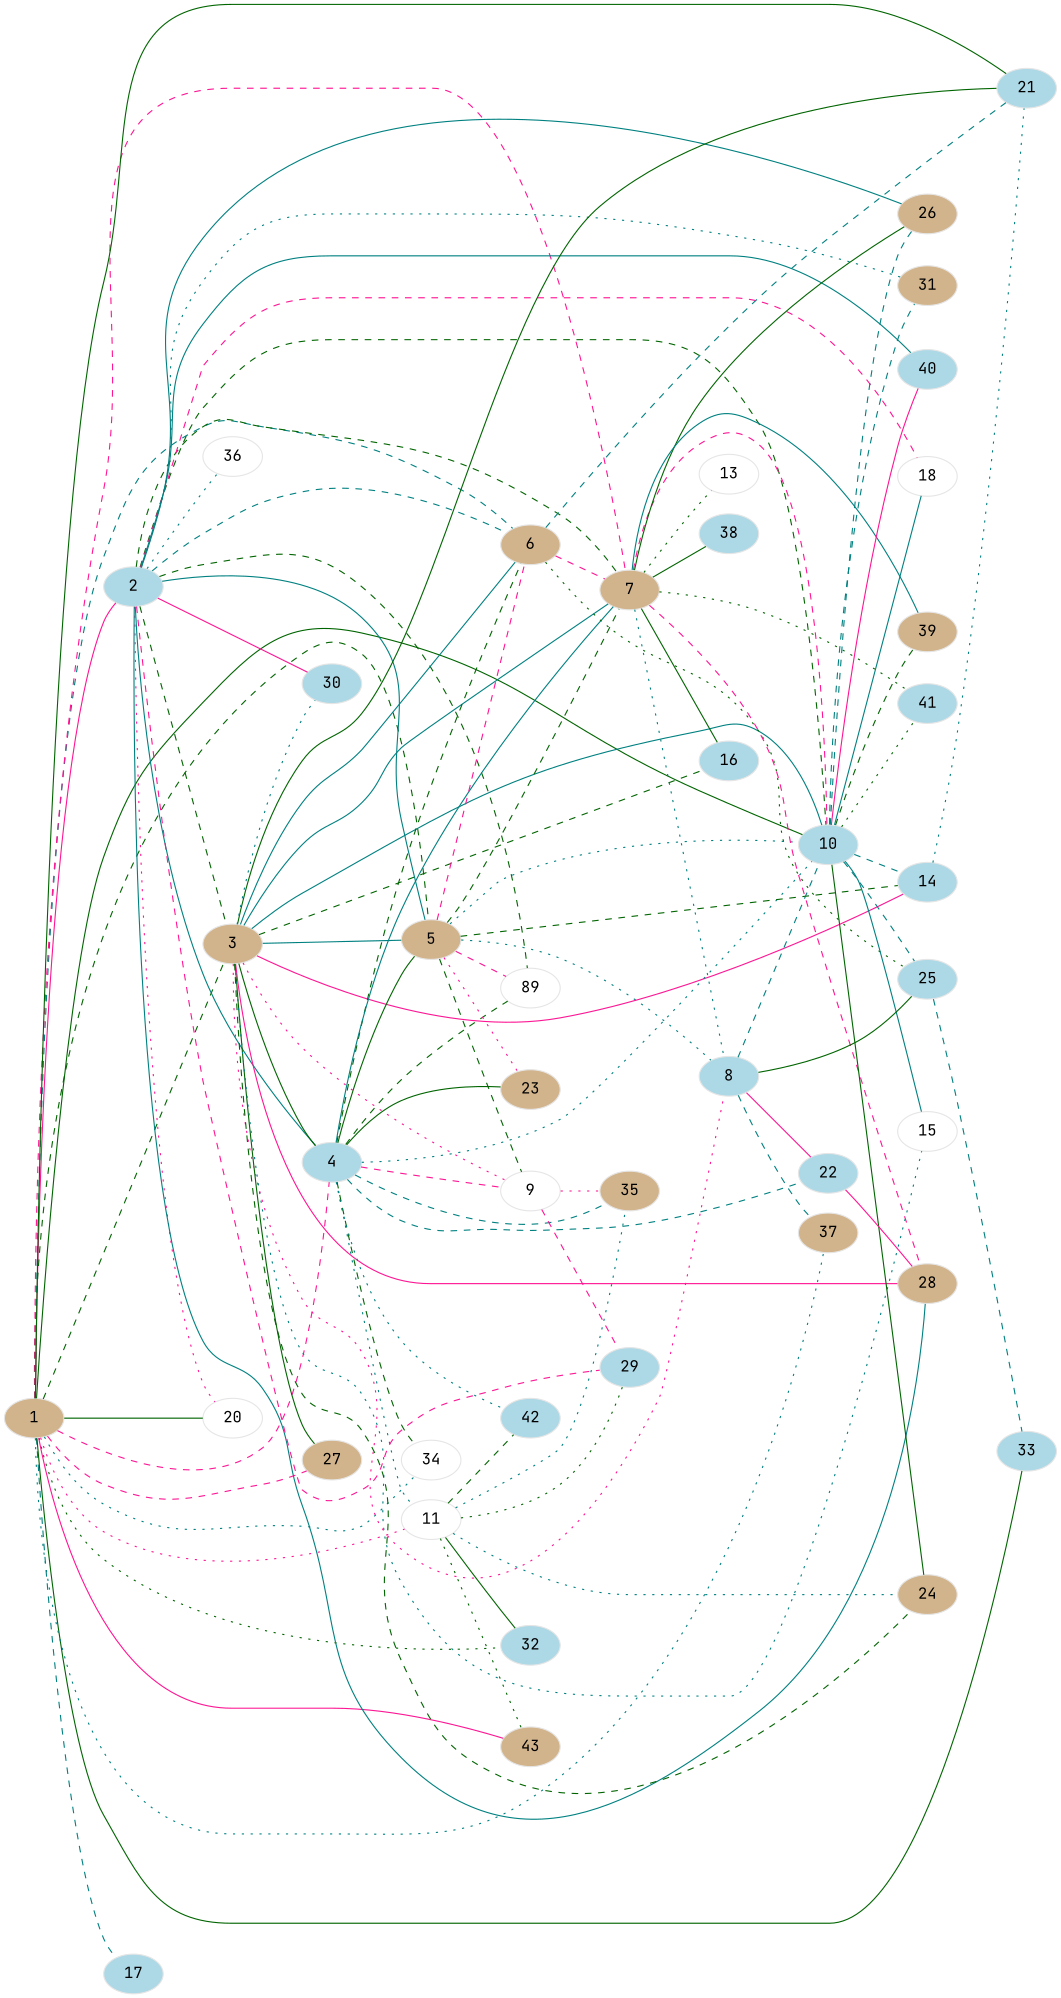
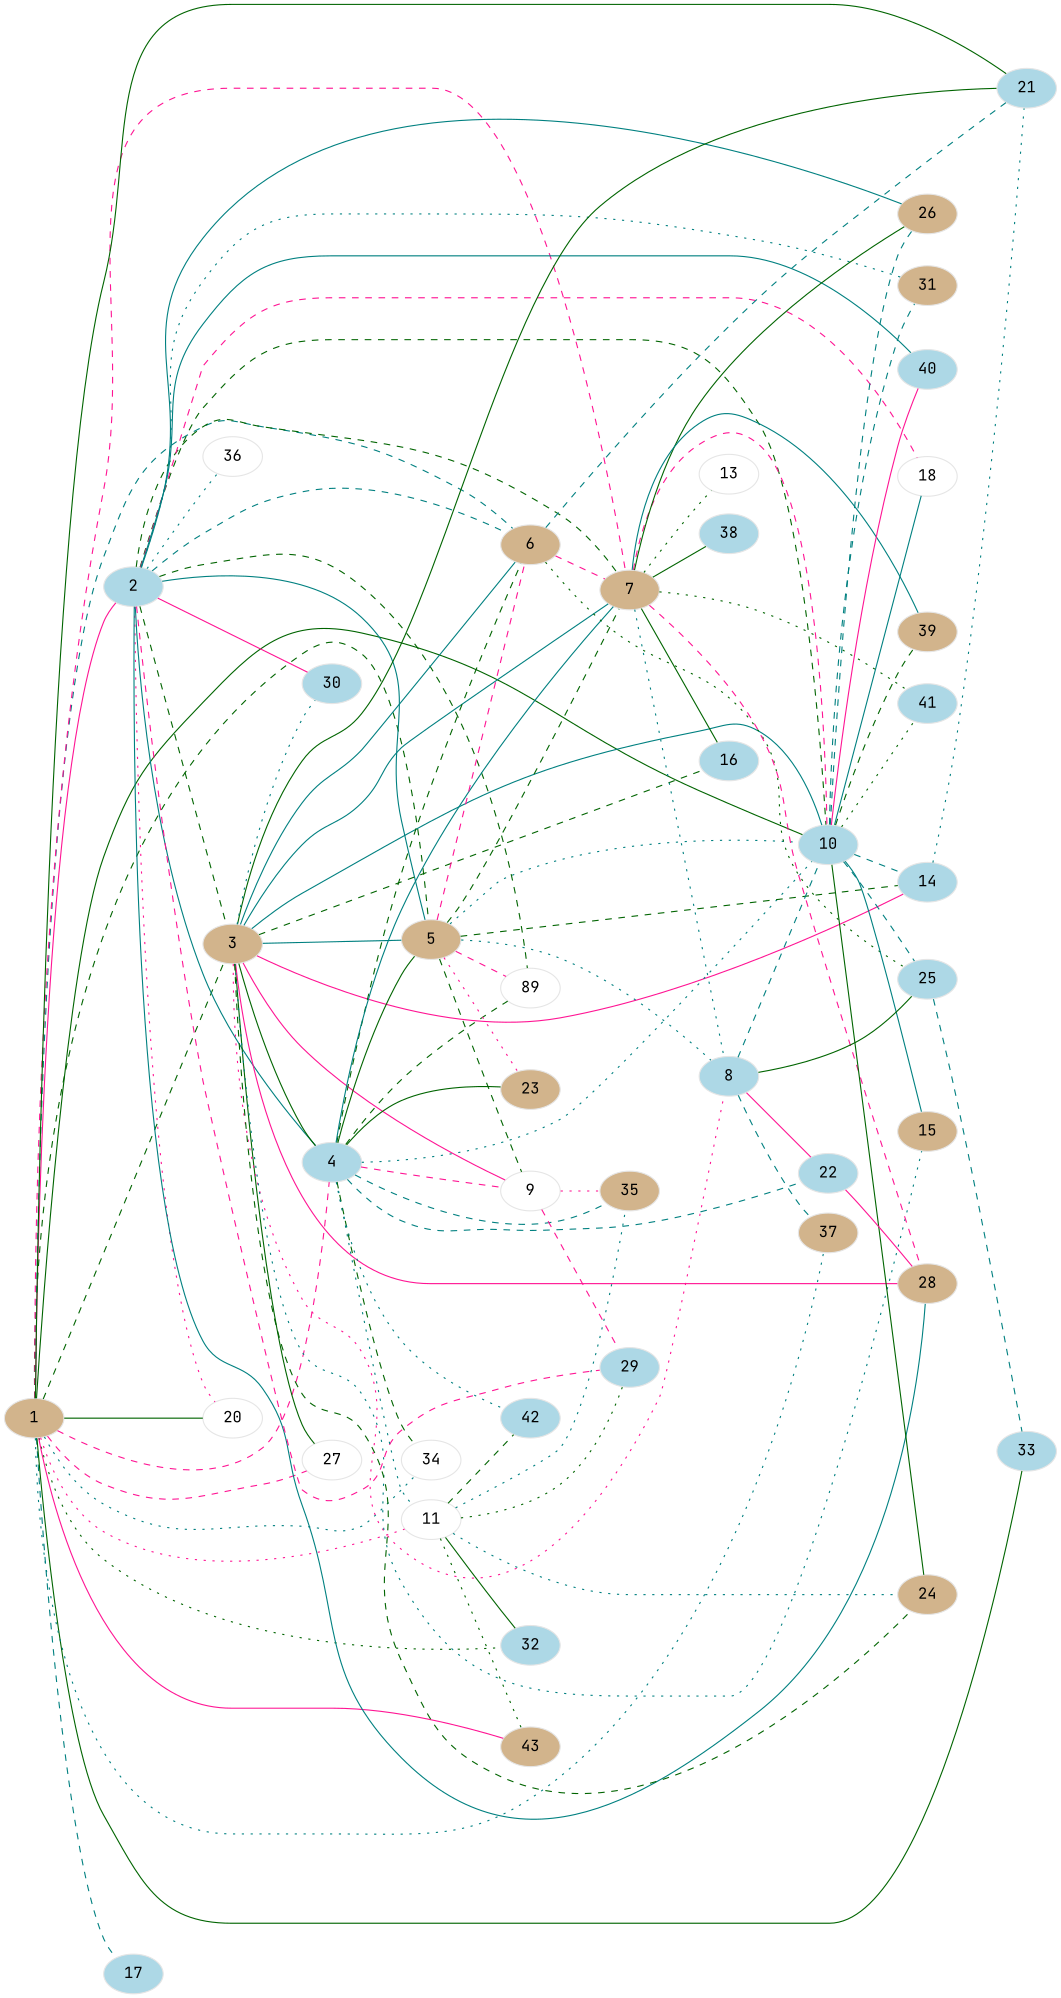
edge "3" -- "9": style dotted -> solid
node "15": fillcolor white -> tan
node "27": fillcolor tan -> white
